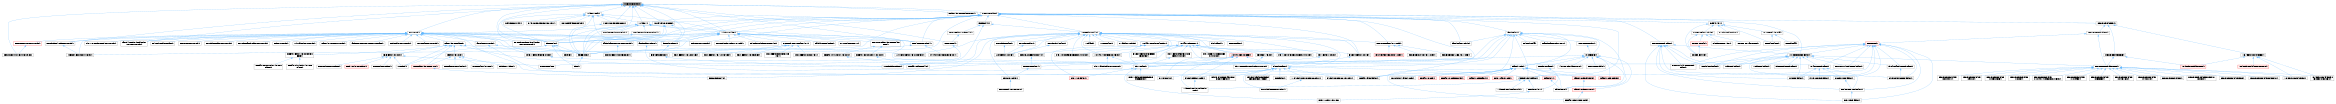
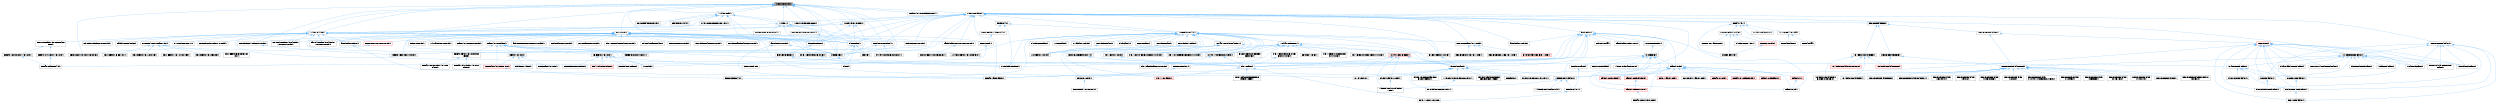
node "Modified.h": label "Modified.h" -> "SimpleAssetEditor.h"
edge "RigVMExecutionStackTabSummoner.h" -> "CallStackViewer.h": now "RigVMExecutionStackTabSummoner.h" -> "WorkflowTabFactory.h"
edge "ISCSEditorCustomization.h" -> "SEditorViewport.h": now "ISCSEditorCustomization.h" -> "EditorViewportClient.h"
edge "CinematicShotTrackEditor.h" -> "BindingLifetimeTrackEditor.h": now "CinematicShotTrackEditor.h" -> "SubTrackEditor.h"
node "SRigVMEditorSelectedDebug SlateBasics.h": label "SRigVMEditorSelectedDebug SlateBasics.h" -> "SRigVMEditorSelectedDebug ObjectWidget.h"
